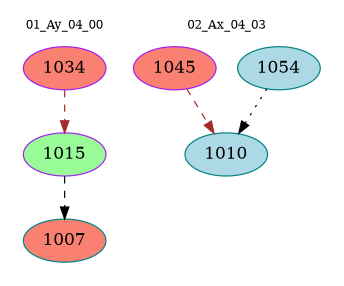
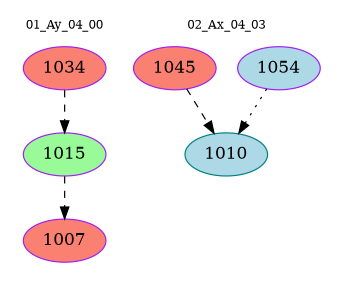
node "1054": color teal -> purple
edge "1034" -> "1015": color brown -> black
edge "1045" -> "1010": color brown -> black
node "1007": color teal -> purple
